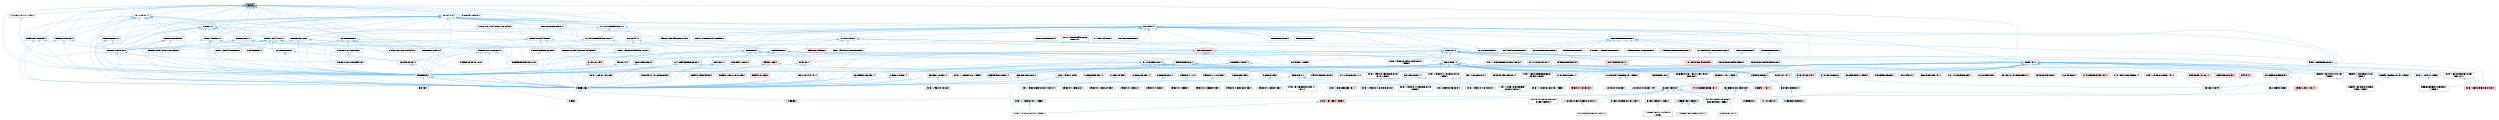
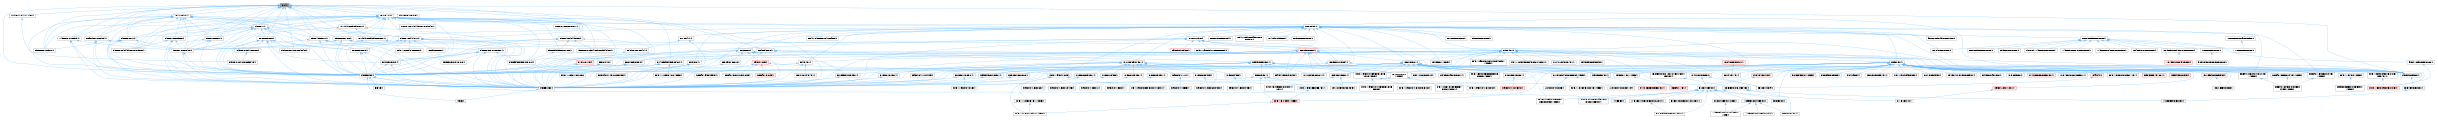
node "SRigVMGraphPinEditableName.h": label "SRigVMGraphPinEditableName.h" -> "SRichTextHyperlink.h"
edge "ActorDragDropGraphEdOp.h" -> "ActorDragDropOp.h": reversed
node "SRigVMGraphPinNameListValue Widget.h": label "SRigVMGraphPinNameListValue Widget.h" -> "TextDecorators Widget.h"
node "SGraphPinIntegerSlider.h": removed
